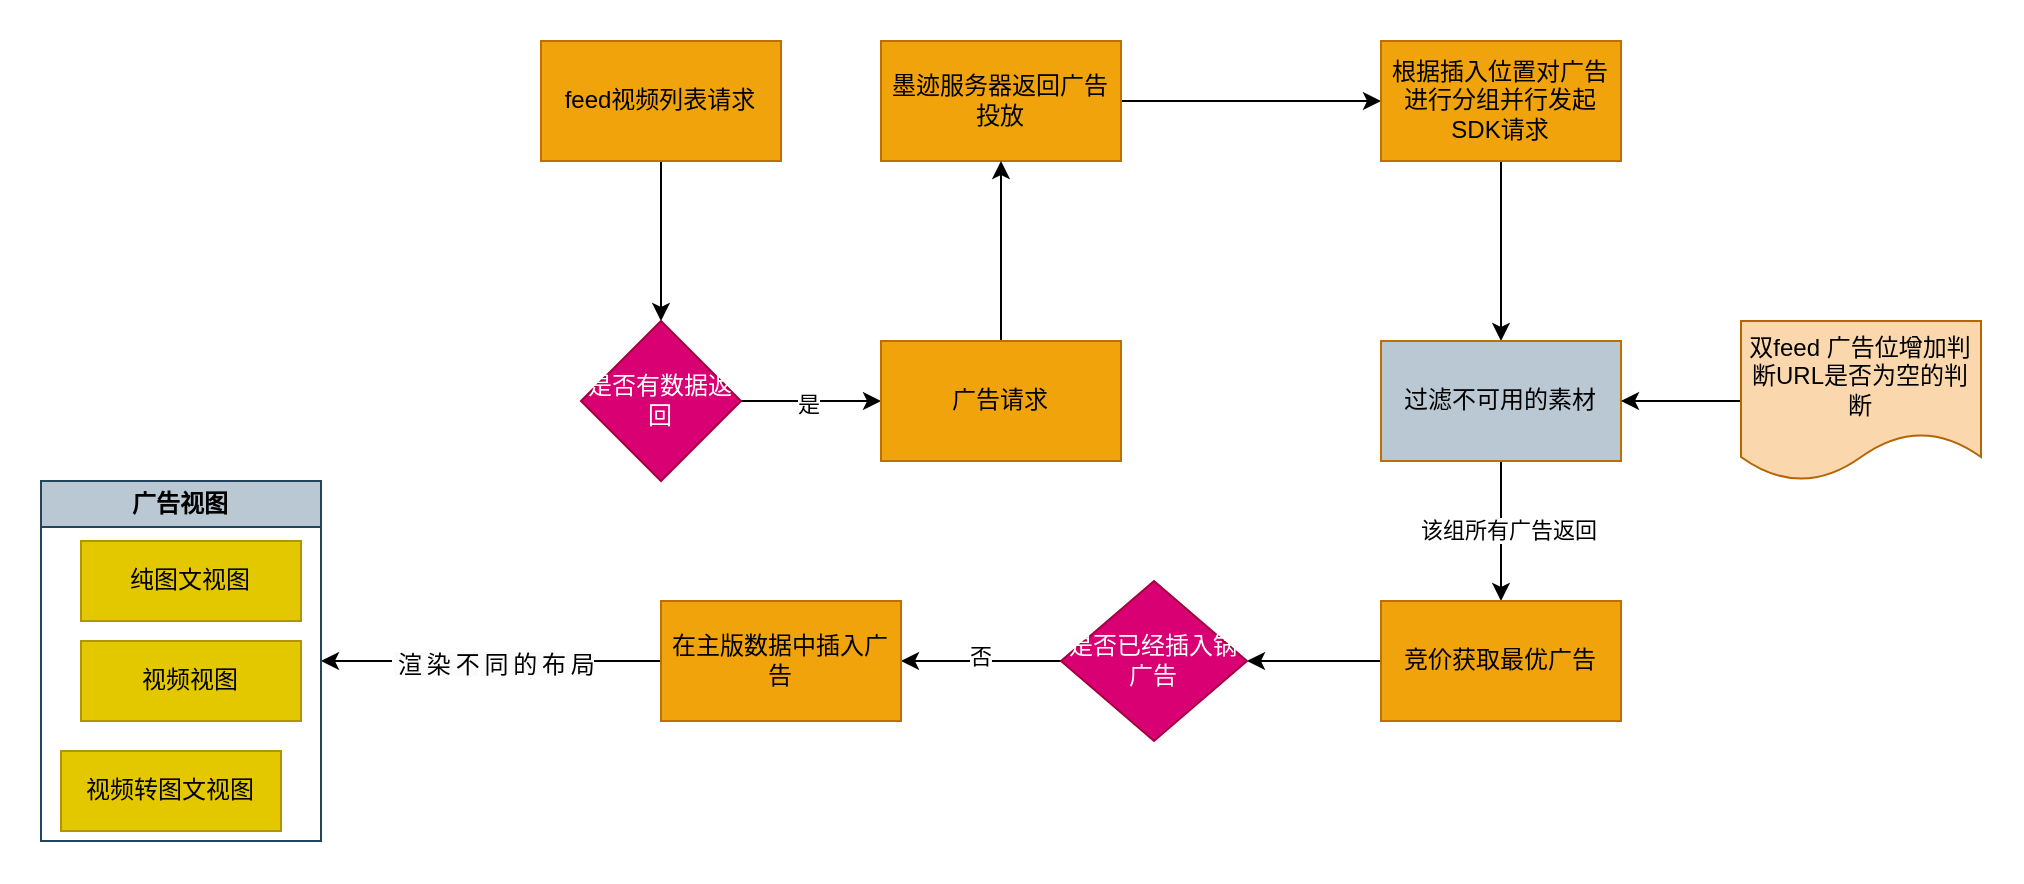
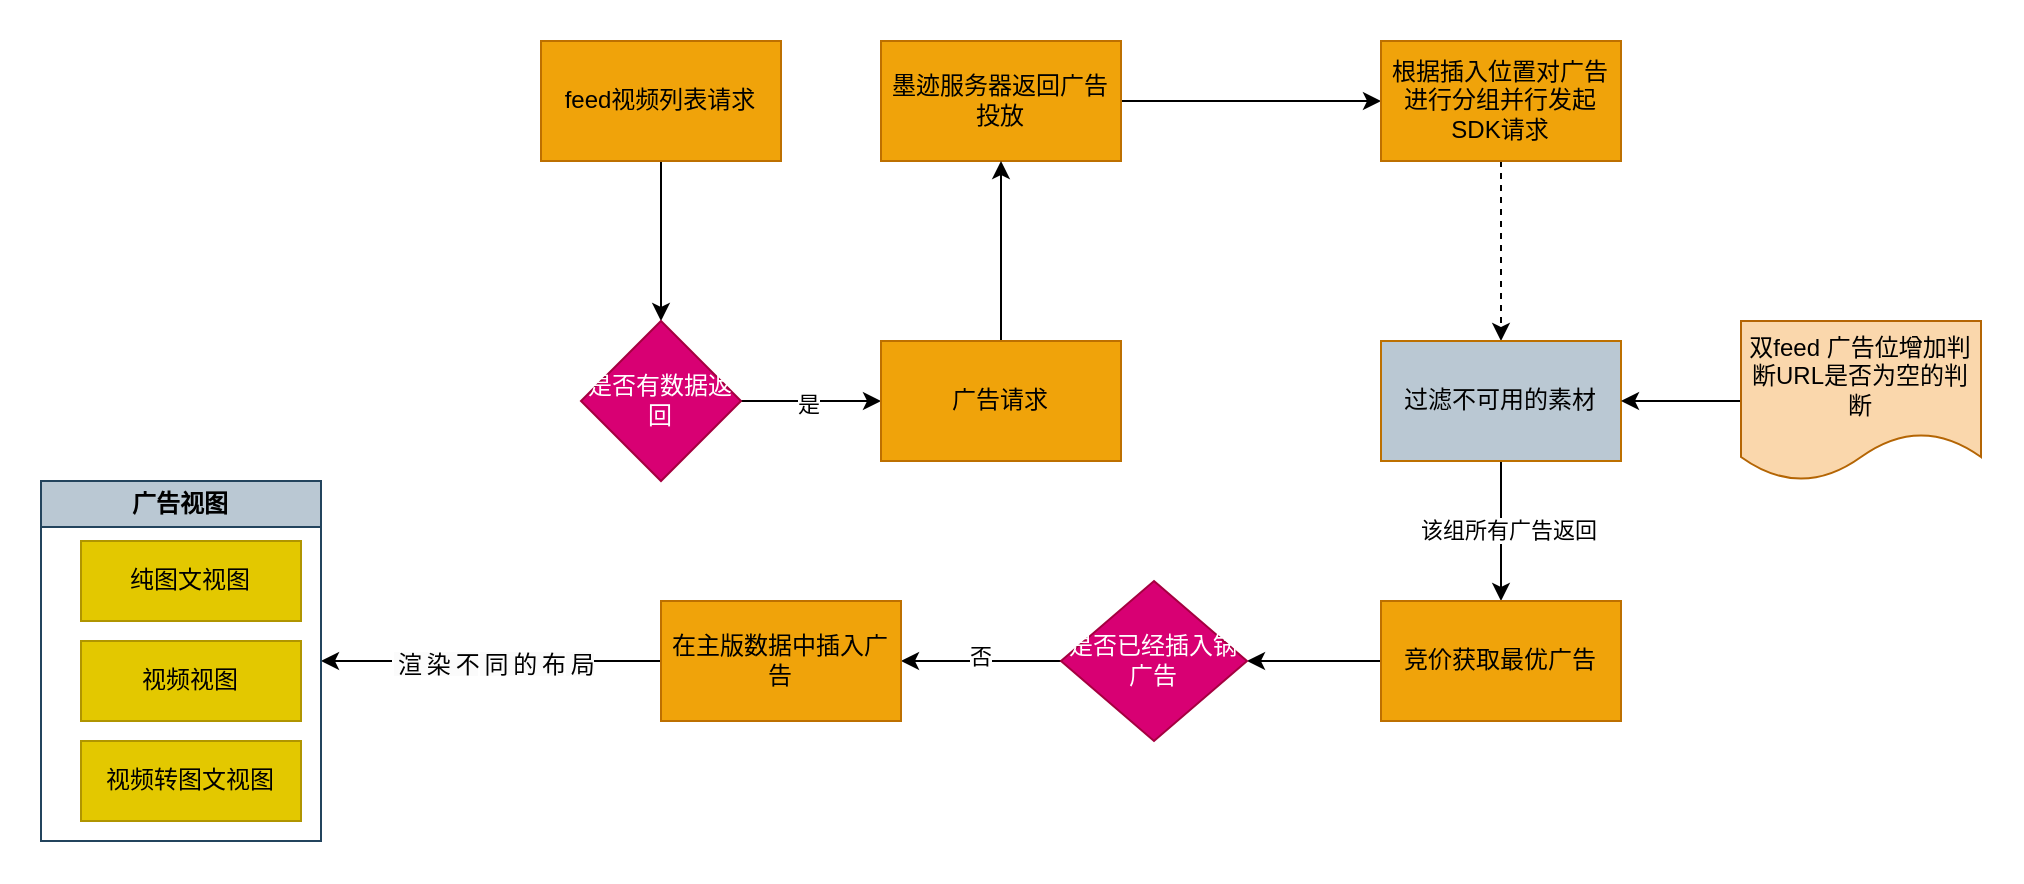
edge "根据插入位置对广告进行分组并行发起SDK请求" -> "过滤不可用的素材": style solid -> dashed
node "视频转图文视图": moved (171, 791) -> (191, 781)
